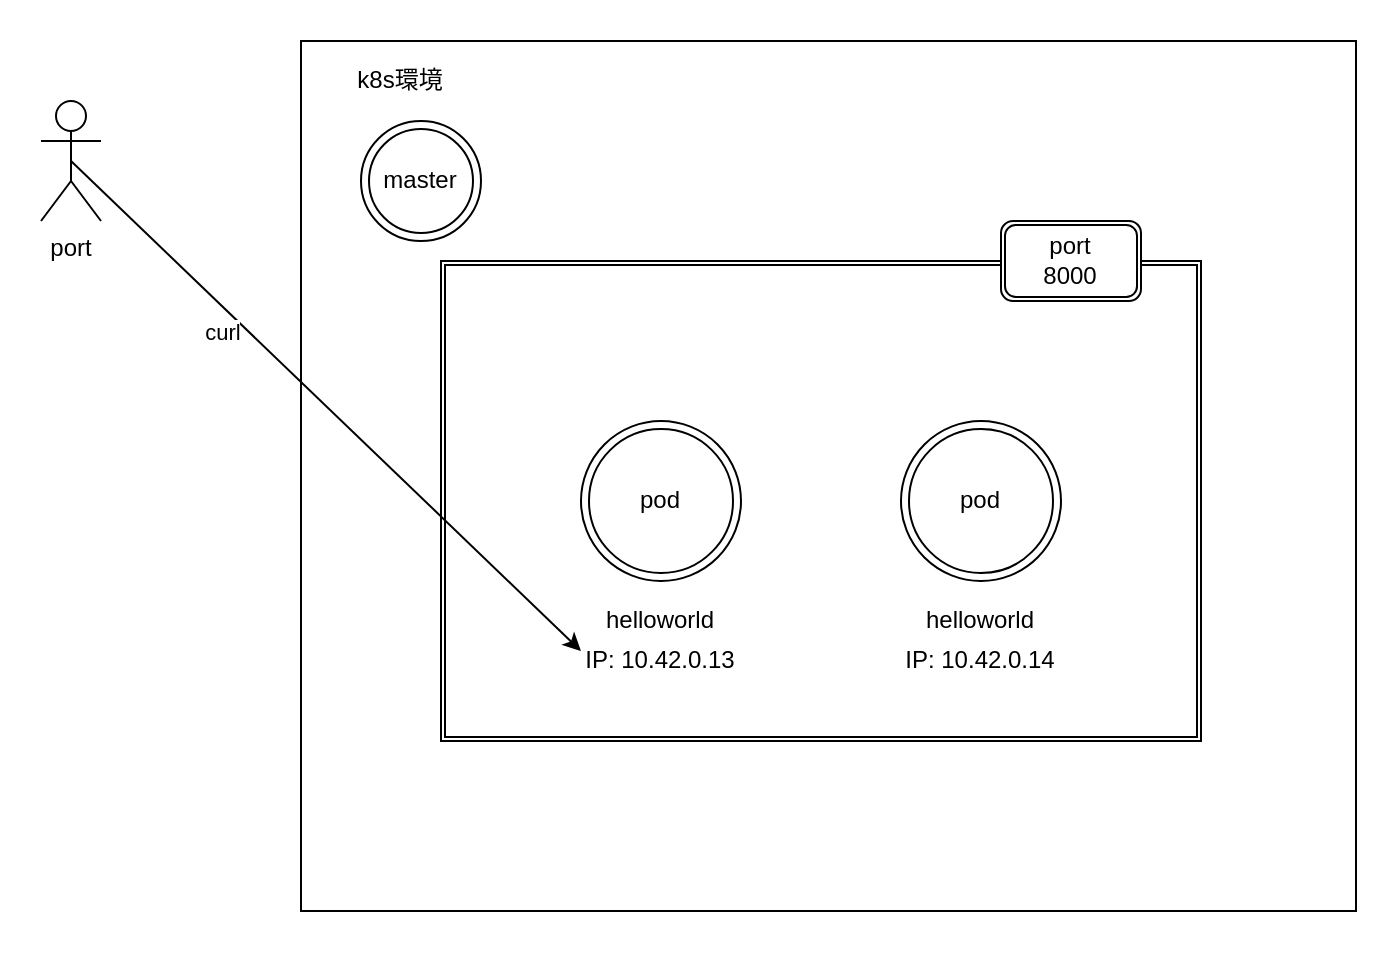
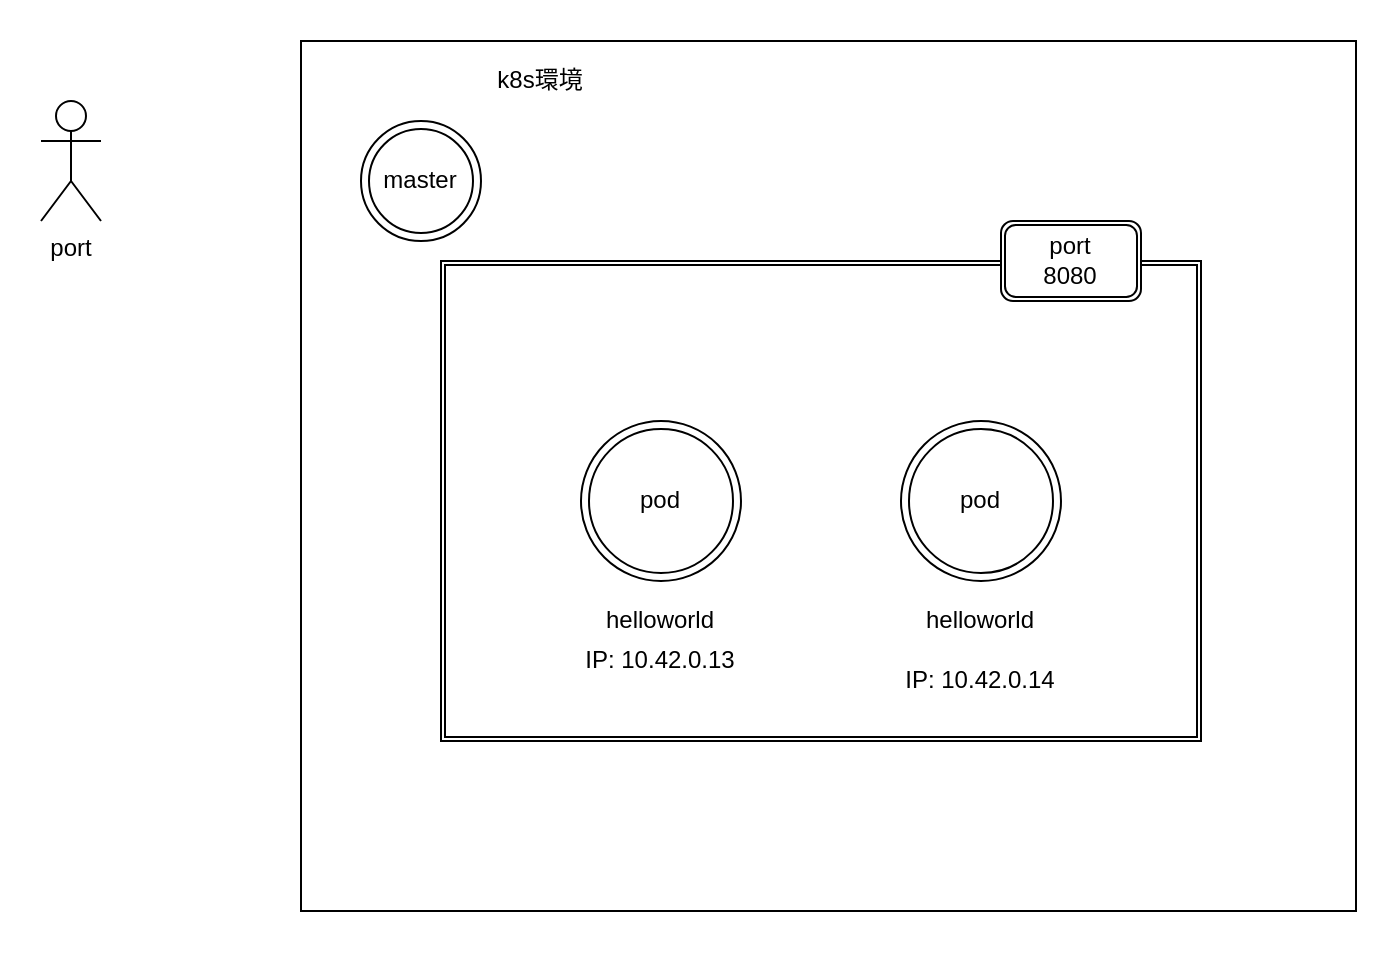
node "k8s環境": moved (401, 81) -> (541, 81)
node "port 8000": label "port 8000" -> "port 8080"
edge "port" -> "IP: 10.42.0.13": removed, label "curl"
node "IP: 10.42.0.14": moved (981, 661) -> (981, 681)
